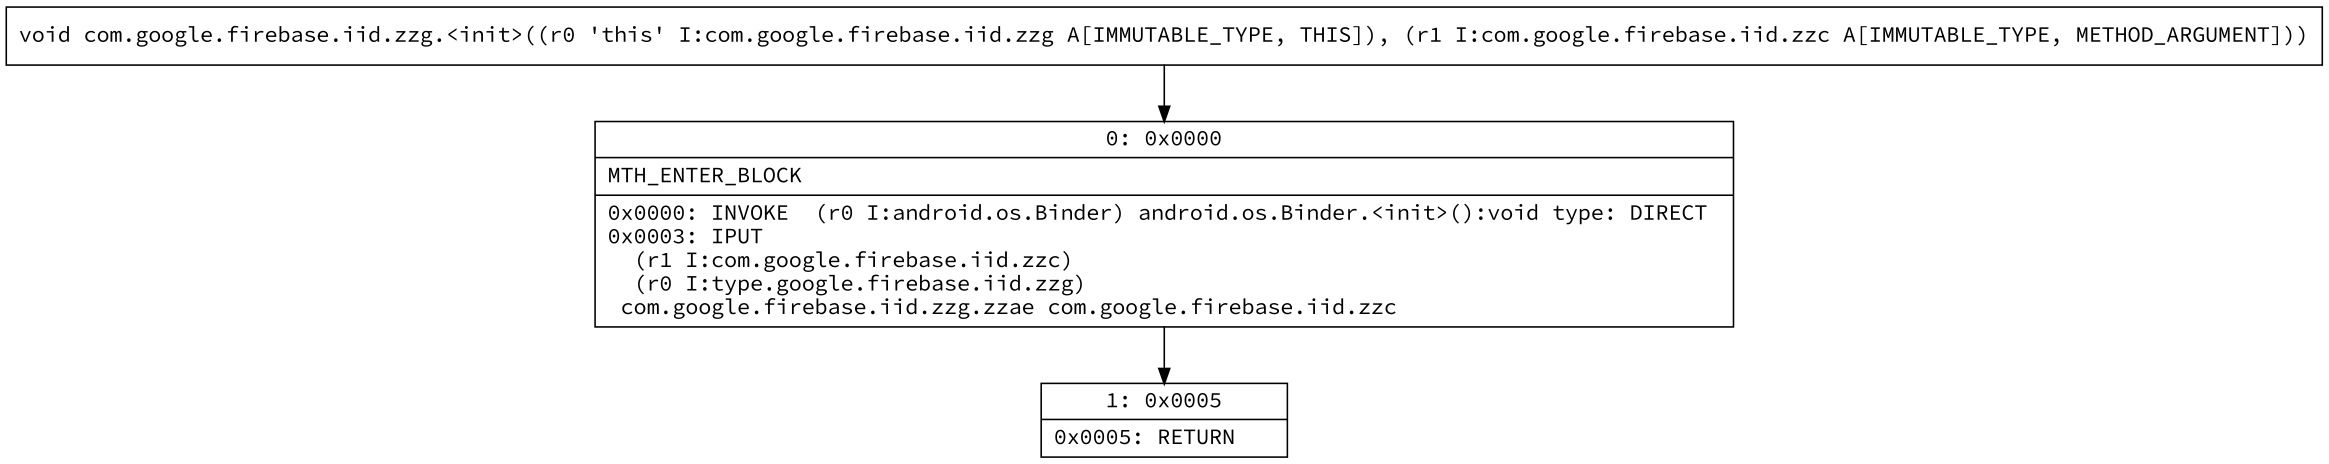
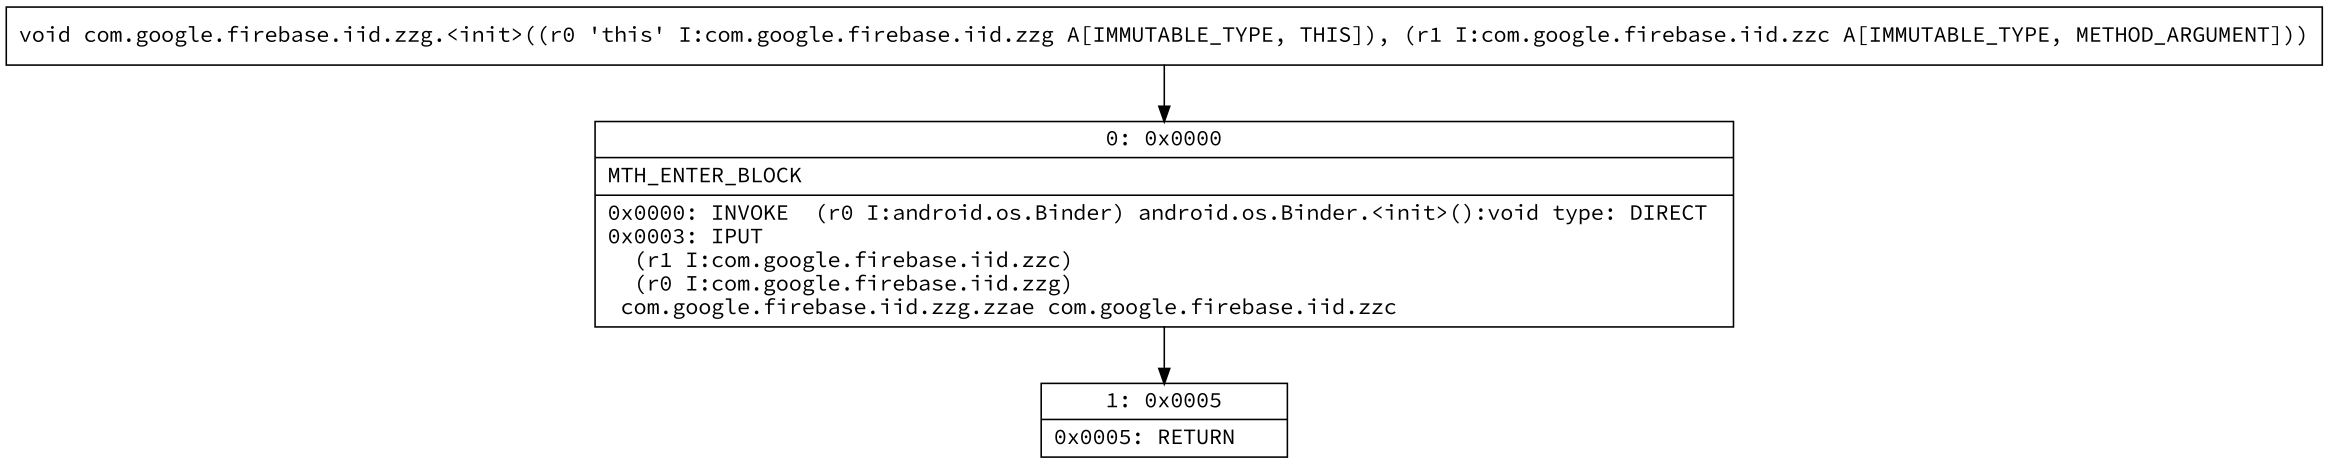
node "0: 0x0000": text "(r0 I:type.google.firebase.iid.zzg)" -> "(r0 I:com.google.firebase.iid.zzg)"
